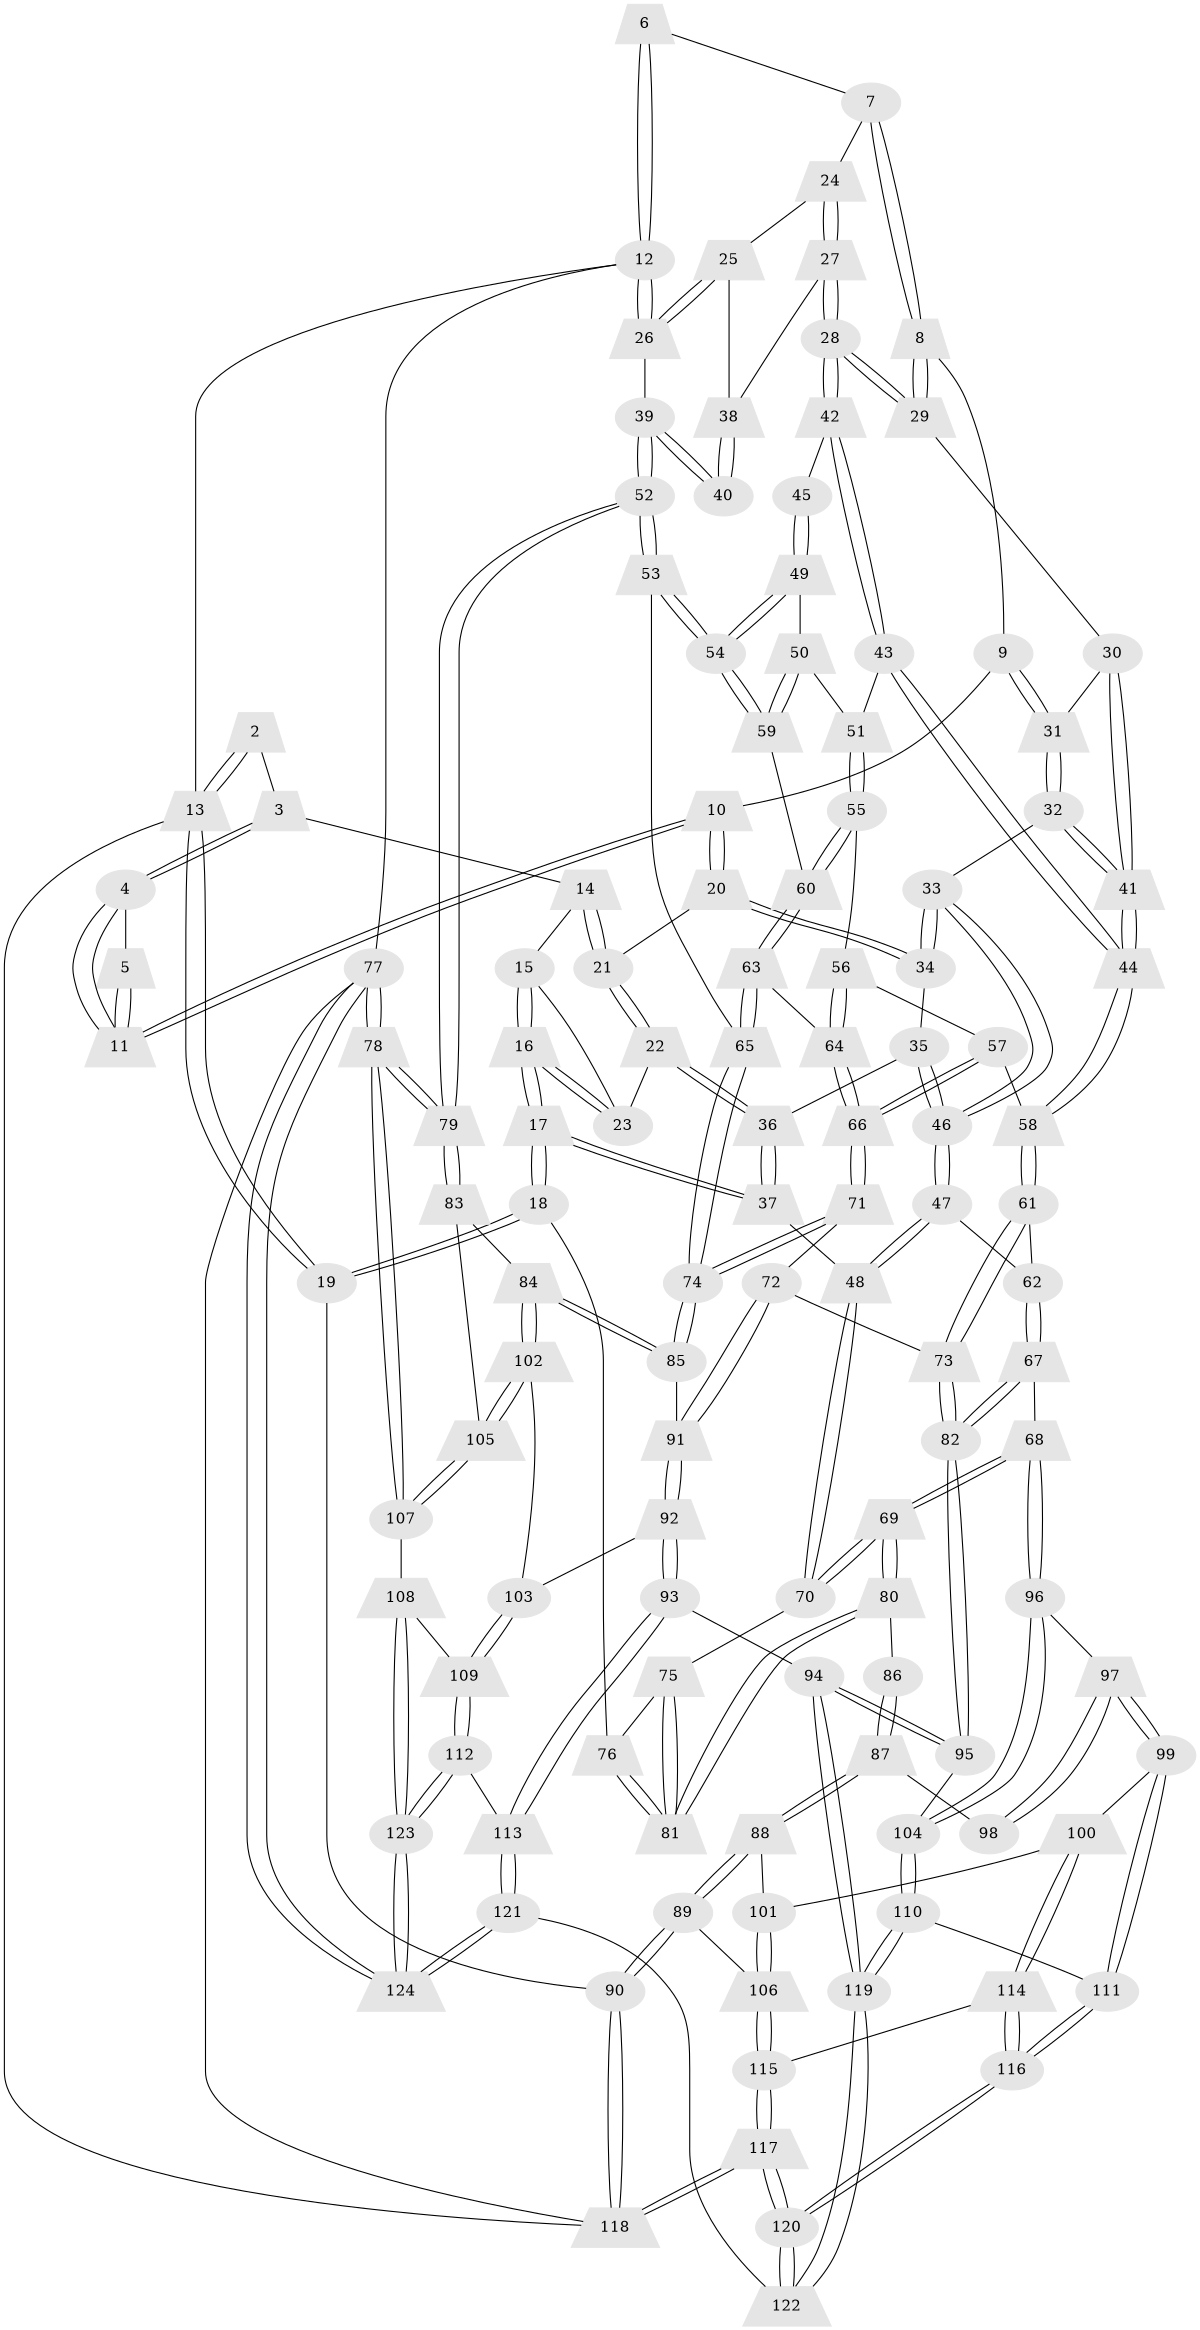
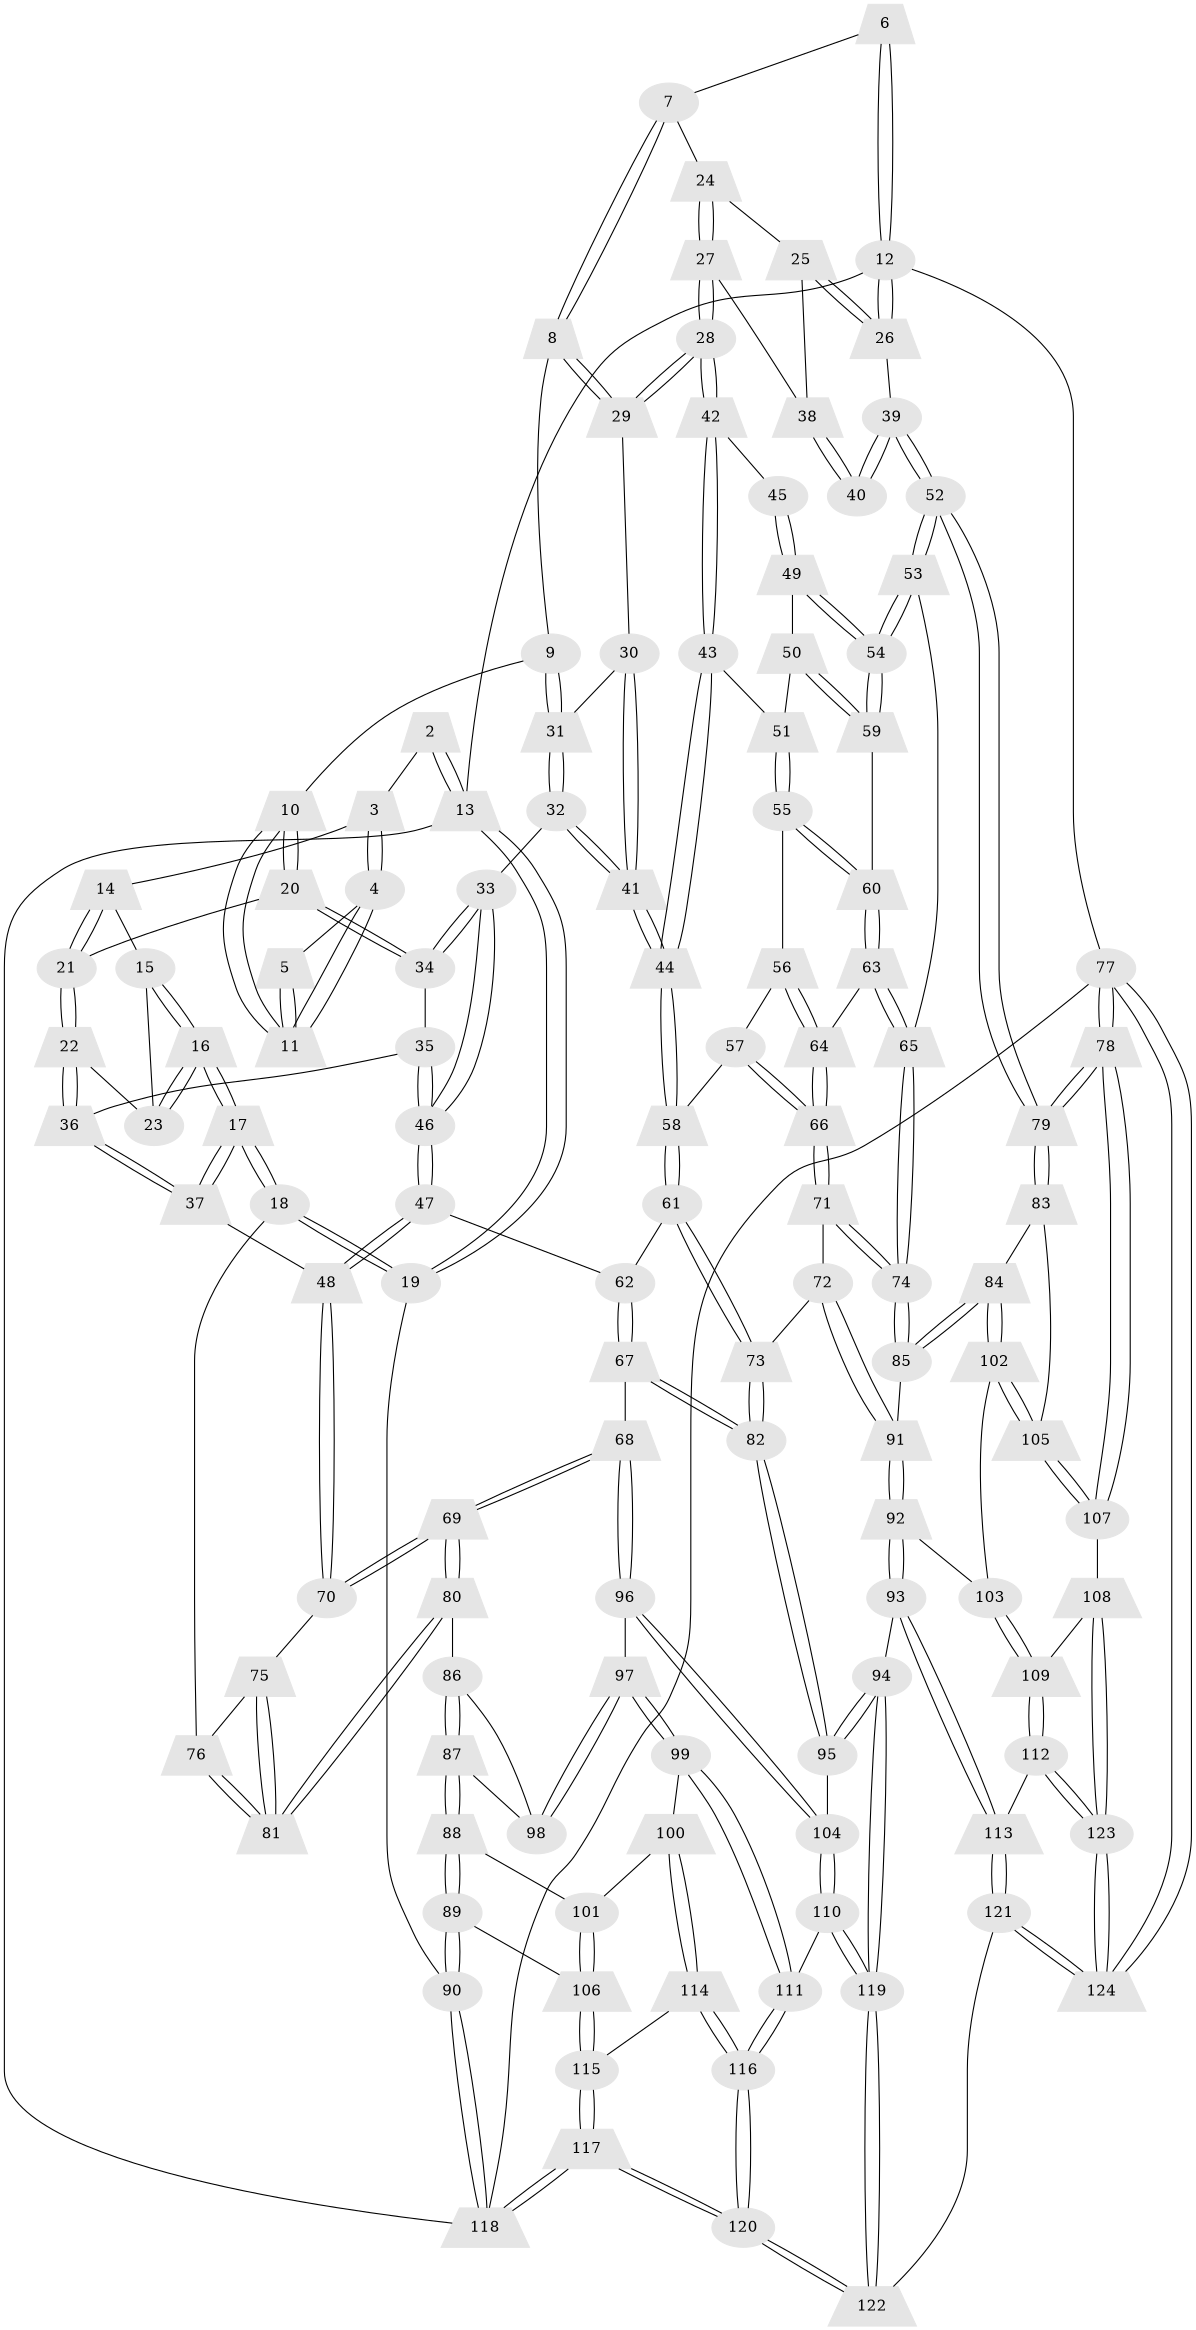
edge "86" -- "98": added
